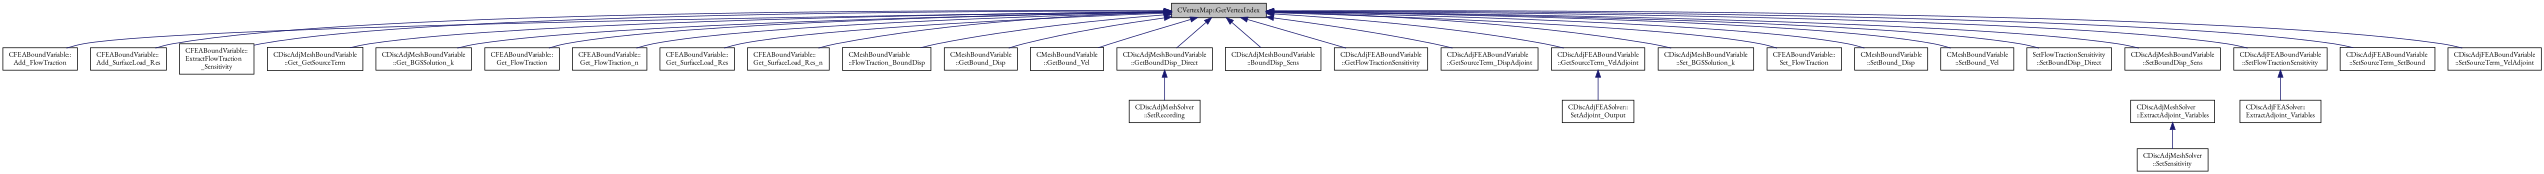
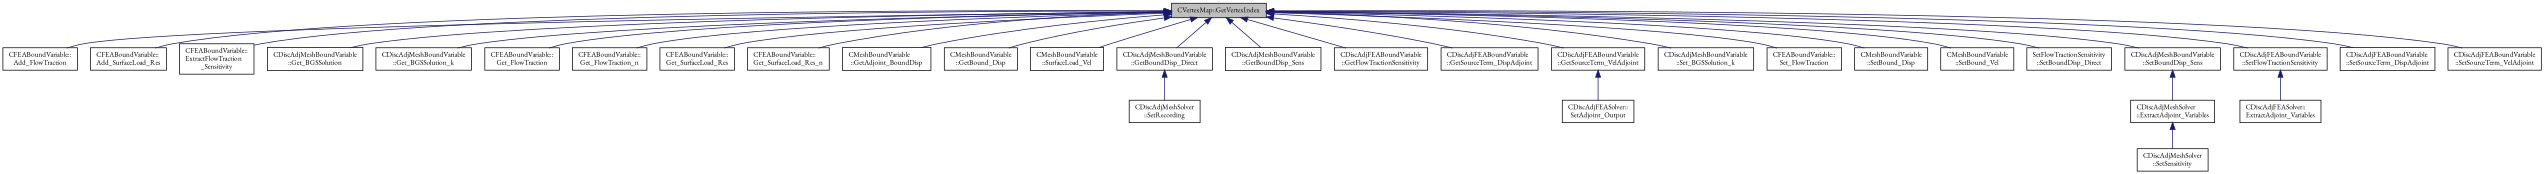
node "CDiscAdjMeshBoundVariable ::Get_GetSourceTerm": label "CDiscAdjMeshBoundVariable ::Get_GetSourceTerm" -> "CDiscAdjMeshBoundVariable ::Get_BGSSolution"
node "CMeshBoundVariable ::FlowTraction_BoundDisp": label "CMeshBoundVariable ::FlowTraction_BoundDisp" -> "CMeshBoundVariable ::GetAdjoint_BoundDisp"
node "CMeshBoundVariable ::GetBound_Vel": label "CMeshBoundVariable ::GetBound_Vel" -> "CMeshBoundVariable ::SurfaceLoad_Vel"
node "CDiscAdjMeshBoundVariable ::BoundDisp_Sens": label "CDiscAdjMeshBoundVariable ::BoundDisp_Sens" -> "CDiscAdjMeshBoundVariable ::GetBoundDisp_Sens"
node "CDiscAdjFEABoundVariable ::SetSourceTerm_SetBound": label "CDiscAdjFEABoundVariable ::SetSourceTerm_SetBound" -> "CDiscAdjFEABoundVariable ::SetSourceTerm_DispAdjoint"
edge "CDiscAdjMeshSolver ::ExtractAdjoint_Variables" -> "CDiscAdjMeshBoundVariable ::SetBoundDisp_Sens": added
